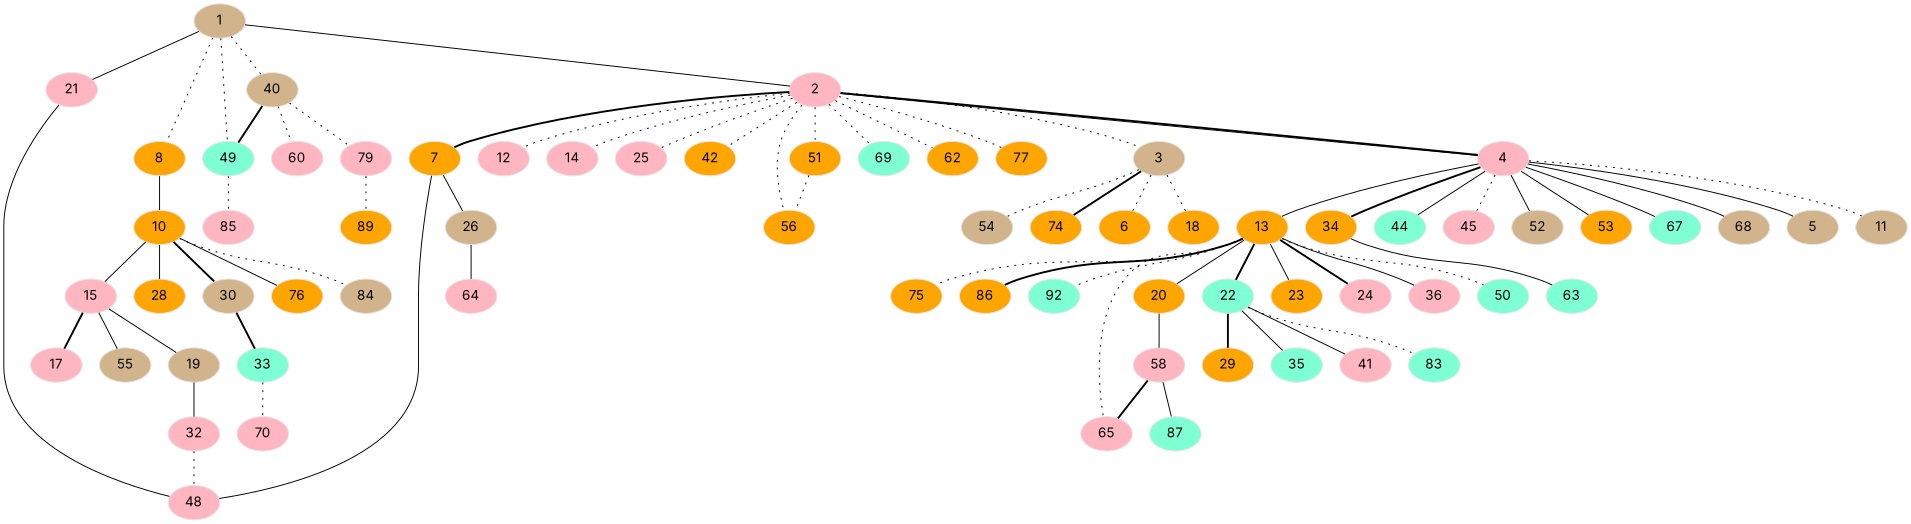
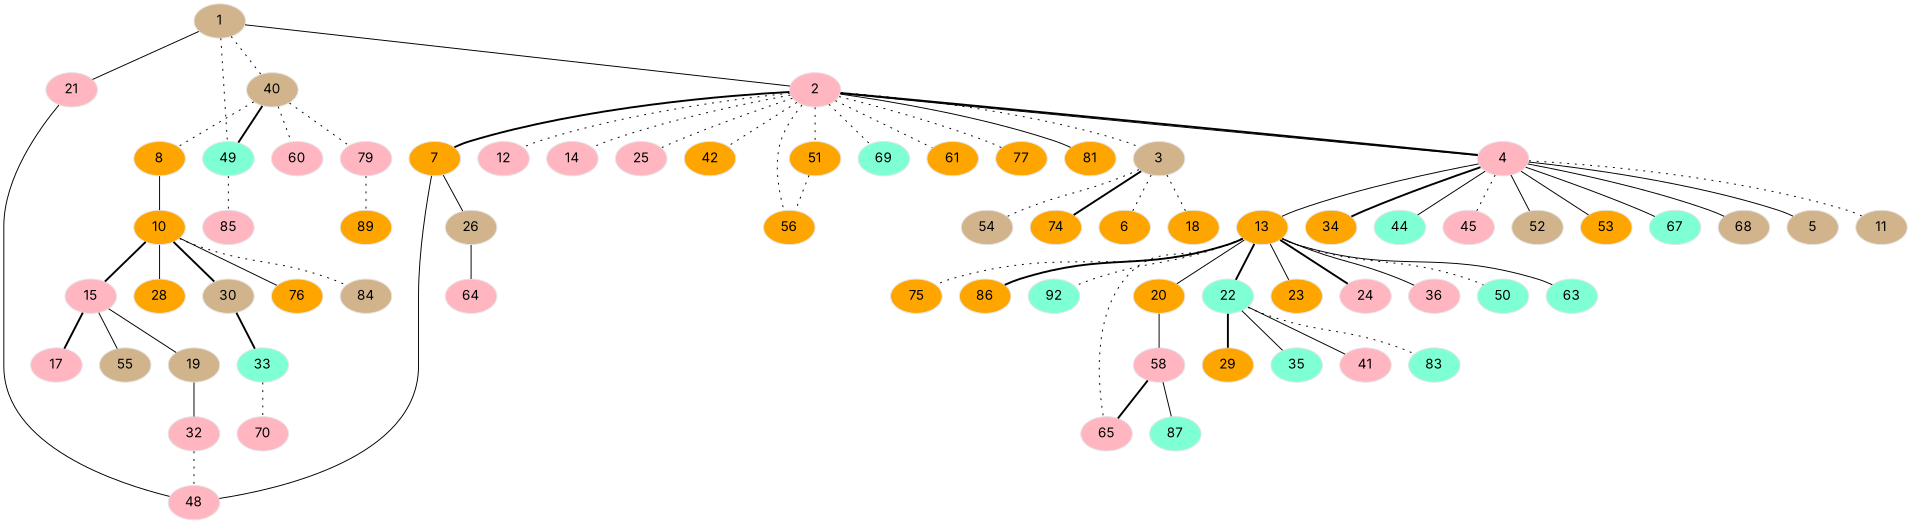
edge "1" -- "8": now "40" -- "8"
node "62": label "62" -> "61"
node "81": added
edge "10" -- "15": style solid -> bold
edge "34" -- "63": now "13" -- "63"
